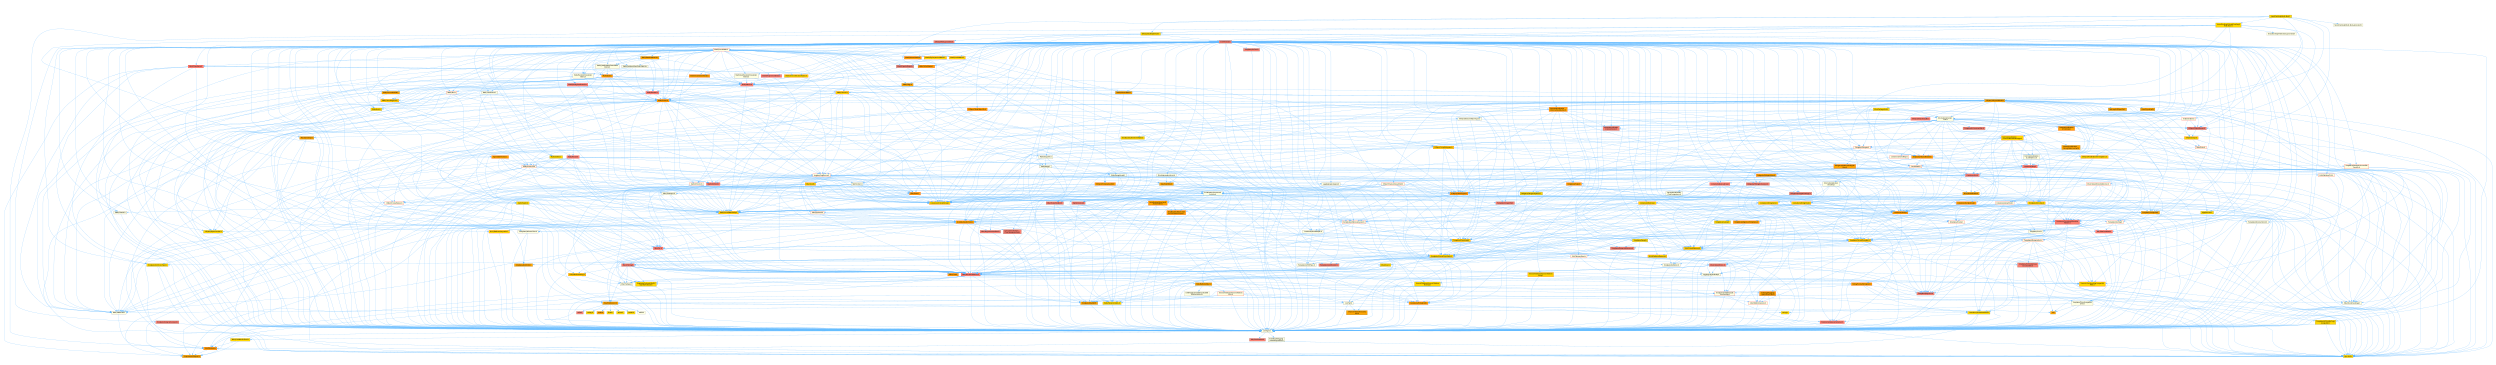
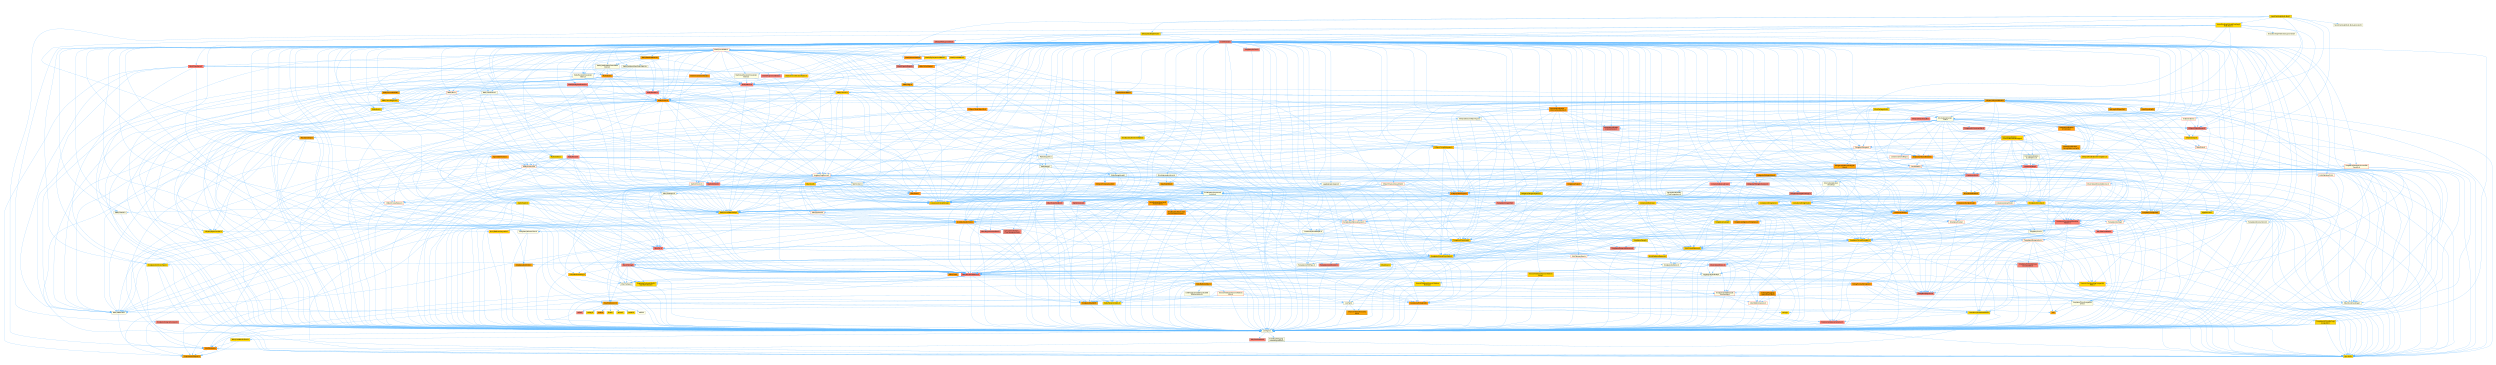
edge "Math/Vector.h" -> "Math/IntVector.h": now "Math/TranslationMatrix.h" -> "Math/IntVector.h"
